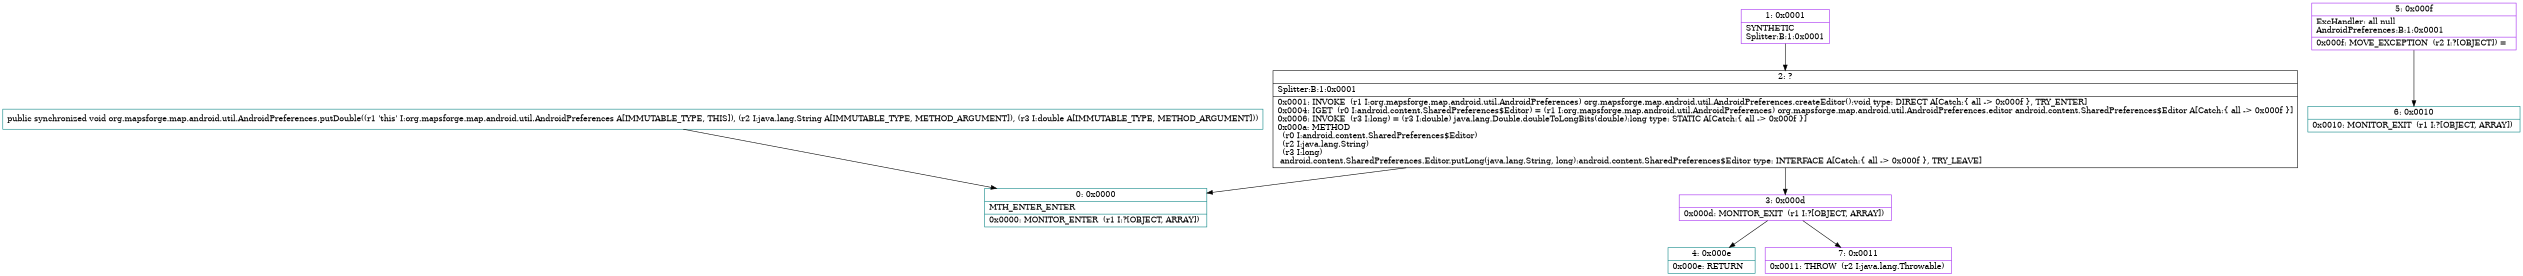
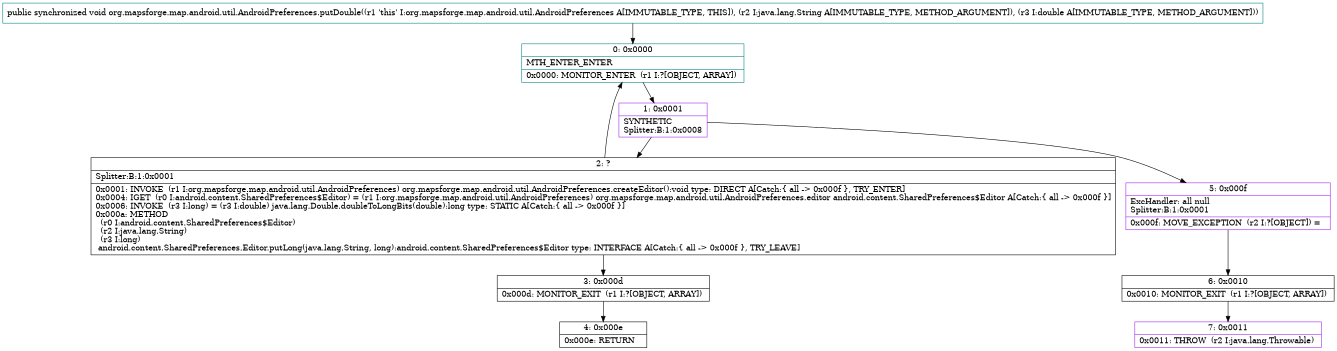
node "5: 0x000f": text "AndroidPreferences:B:1:0x0001" -> "Splitter:B:1:0x0001"
node "1: 0x0001": text "Splitter:B:1:0x0001" -> "Splitter:B:1:0x0008"
edge "0: 0x0000" -> "1: 0x0001": added
node "6: 0x0010": color teal -> black
edge "1: 0x0001" -> "5: 0x000f": added
node "3: 0x000d": color purple -> black
edge "3: 0x000d" -> "7: 0x0011": now "6: 0x0010" -> "7: 0x0011"
node "4: 0x000e": color teal -> black
